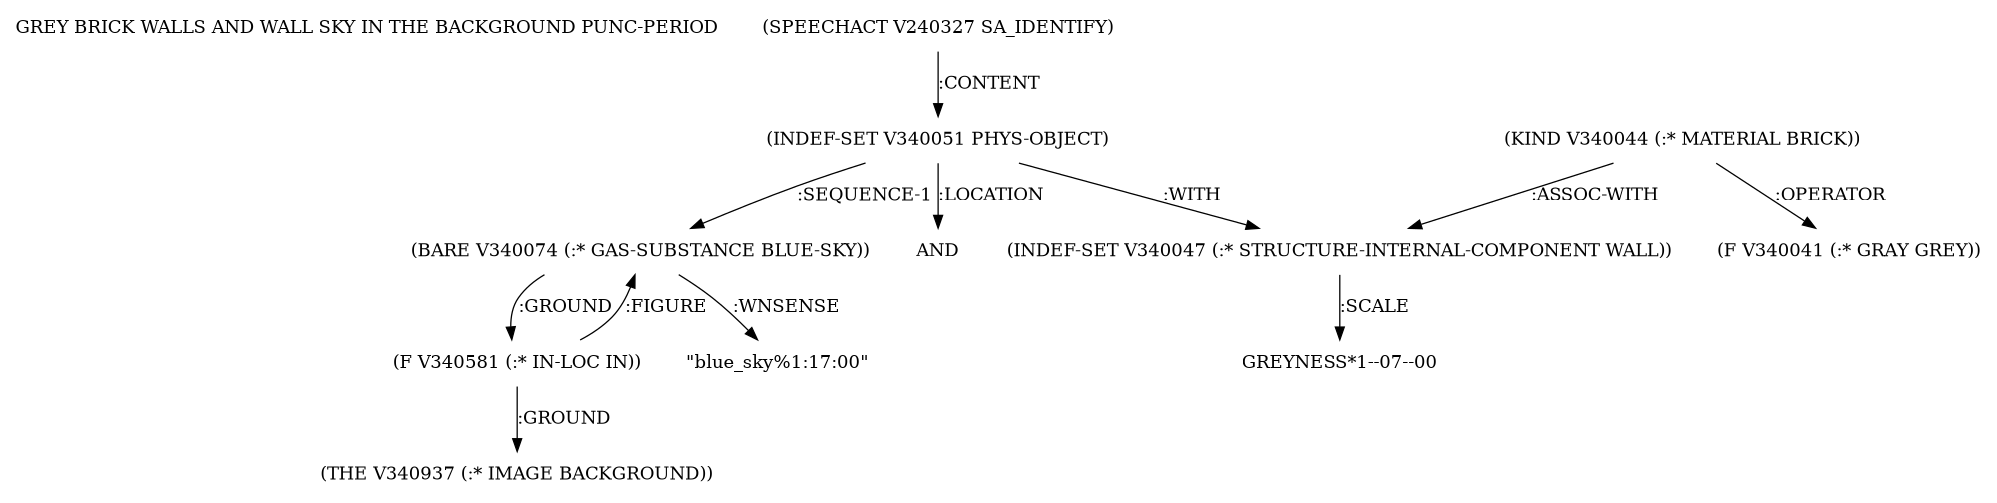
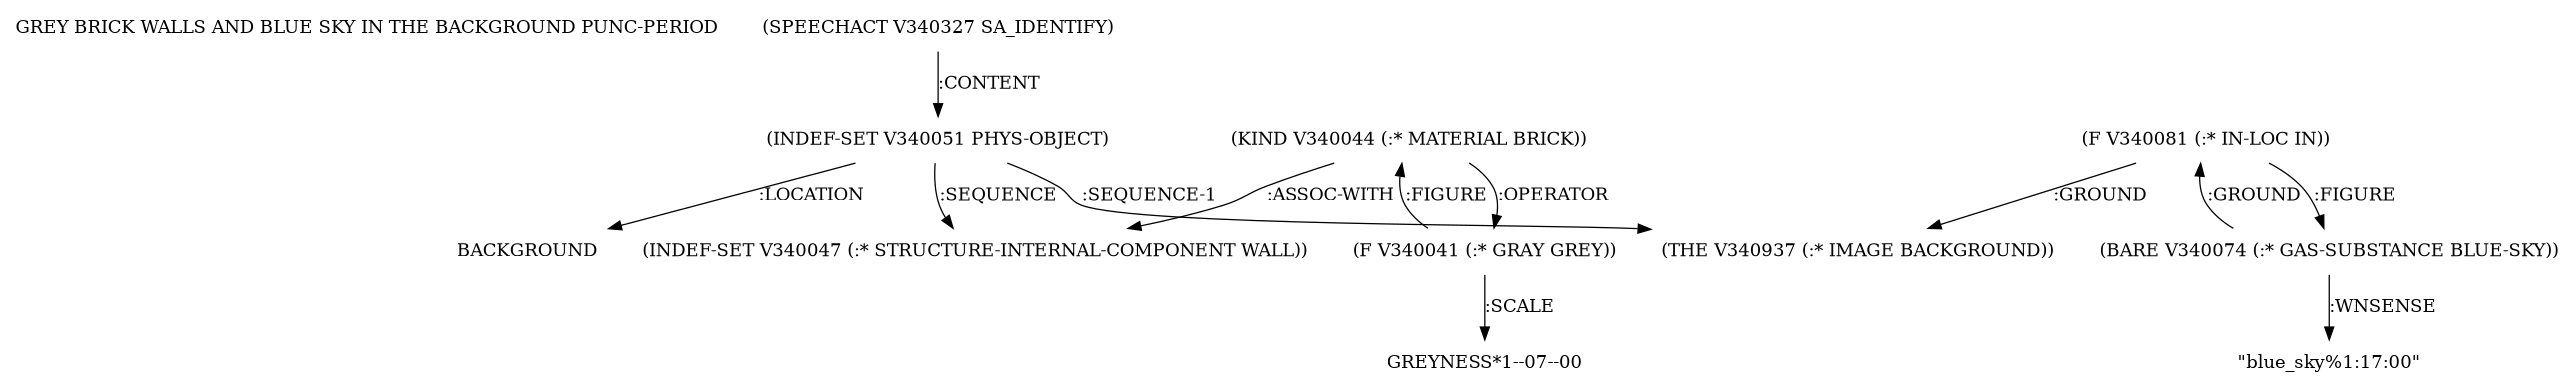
node "GREY BRICK WALLS AND WALL SKY IN THE BACKGROUND PUNC-PERIOD": label "GREY BRICK WALLS AND WALL SKY IN THE BACKGROUND PUNC-PERIOD" -> "GREY BRICK WALLS AND BLUE SKY IN THE BACKGROUND PUNC-PERIOD"
node "(SPEECHACT V240327 SA_IDENTIFY)": label "(SPEECHACT V240327 SA_IDENTIFY)" -> "(SPEECHACT V340327 SA_IDENTIFY)"
edge "(INDEF-SET V340051 PHYS-OBJECT)" -> "(BARE V340074 (:* GAS-SUBSTANCE BLUE-SKY))": now "(INDEF-SET V340051 PHYS-OBJECT)" -> "(THE V340937 (:* IMAGE BACKGROUND))"
edge "(INDEF-SET V340051 PHYS-OBJECT)" -> "(INDEF-SET V340047 (:* STRUCTURE-INTERNAL-COMPONENT WALL))": label ":WITH" -> ":SEQUENCE"
edge "(F V340041 (:* GRAY GREY))" -> "(KIND V340044 (:* MATERIAL BRICK))": added, label ":FIGURE"
node "AND": label "AND" -> "BACKGROUND"
edge "(INDEF-SET V340047 (:* STRUCTURE-INTERNAL-COMPONENT WALL))" -> "GREYNESS*1--07--00": now "(F V340041 (:* GRAY GREY))" -> "GREYNESS*1--07--00"
node "(F V340581 (:* IN-LOC IN))": label "(F V340581 (:* IN-LOC IN))" -> "(F V340081 (:* IN-LOC IN))"
